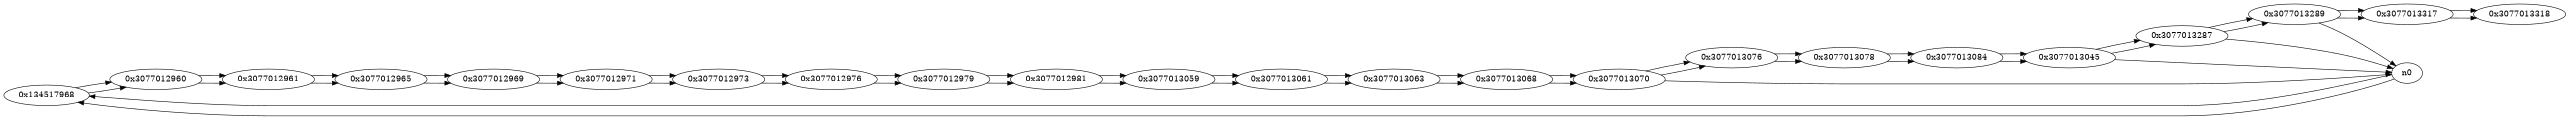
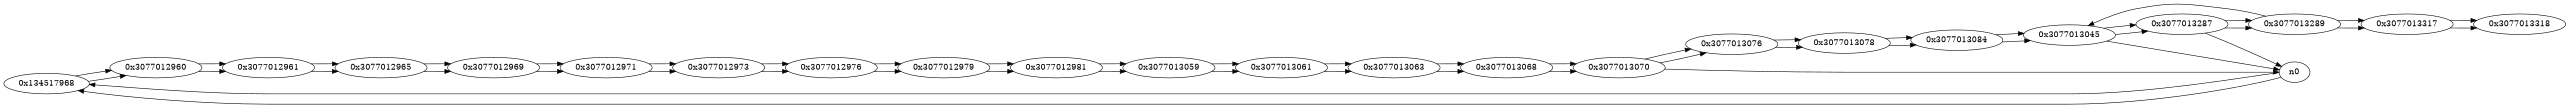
edge "0x3077013289" -> "n0": now "0x3077013289" -> "0x3077013045"
